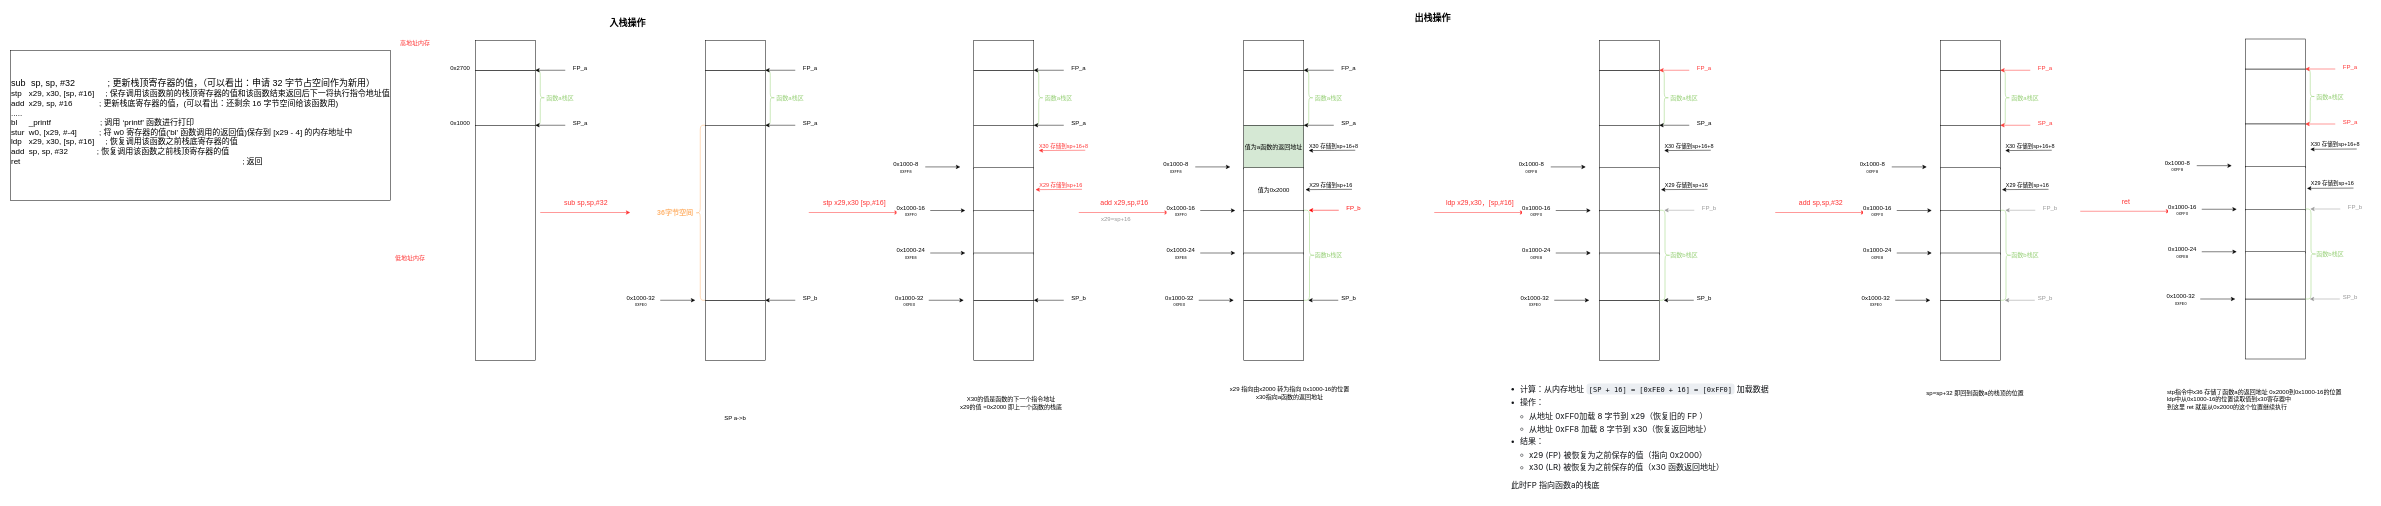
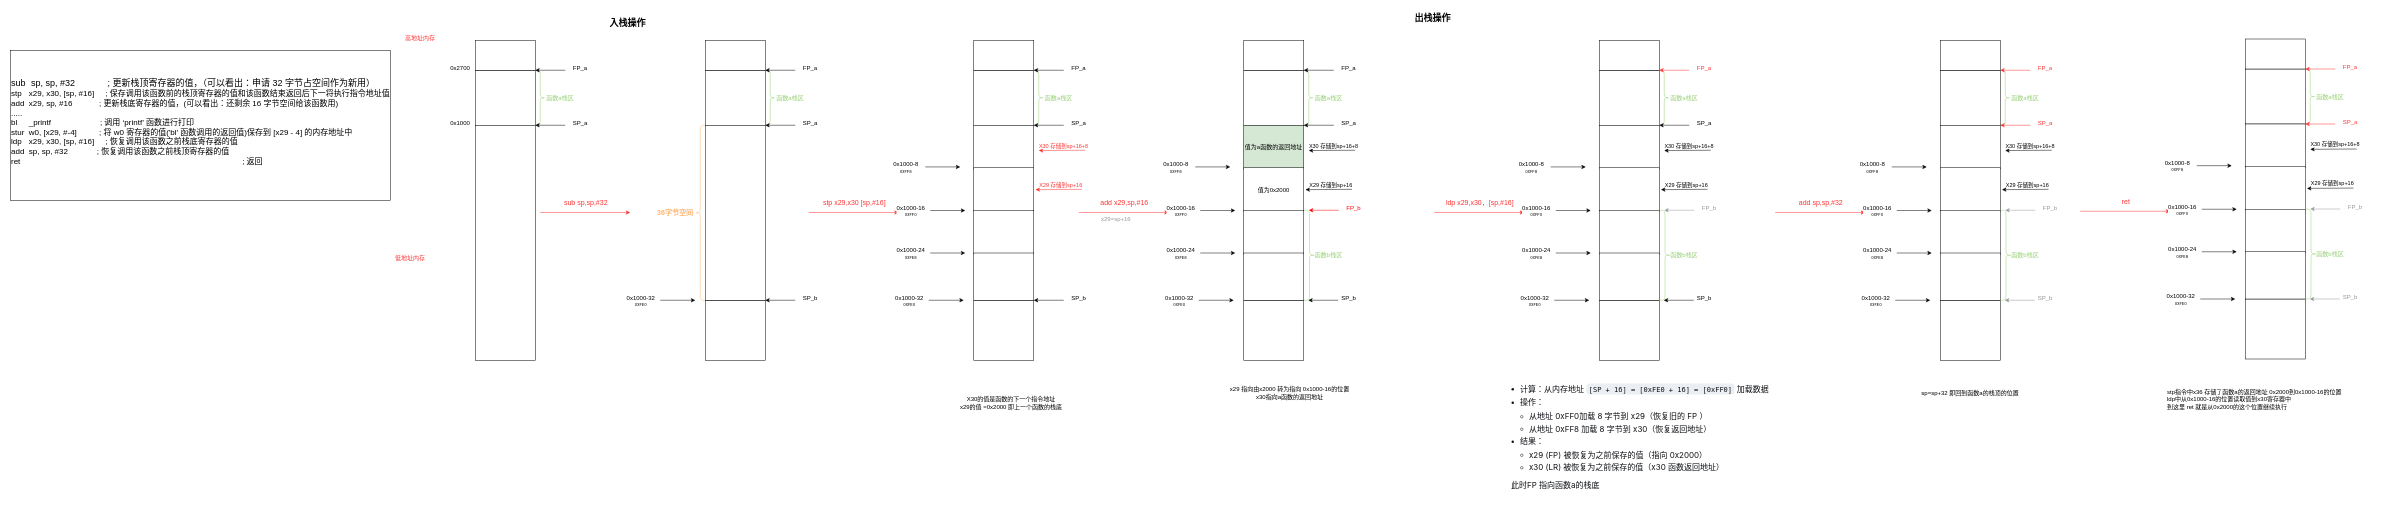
node "高地址内存": moved (415, 43) -> (420, 38)
node "sp=sp+32 即回到函数a的栈顶的位置": moved (1975, 393) -> (1970, 393)
node "SP a->b": removed
